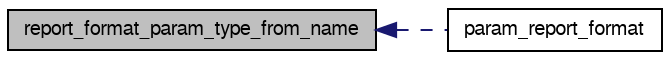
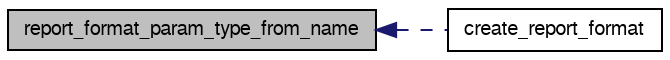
node "param_report_format": label "param_report_format" -> "create_report_format"
